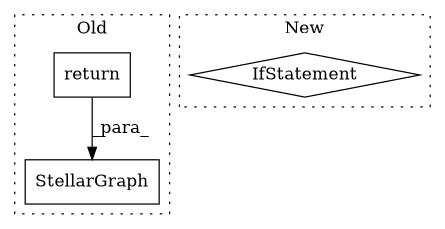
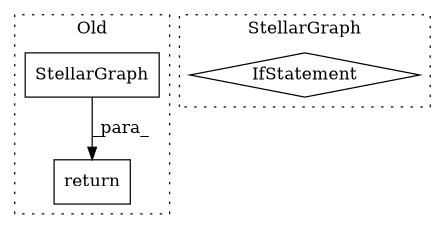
cluster "New": label "New" -> "StellarGraph"
edge "return" -> "StellarGraph": reversed
